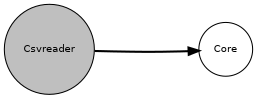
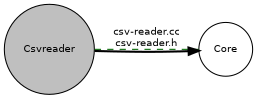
edge "Csvreader" -- "Core": added, label "csv-reader.cc csv-reader.h"
